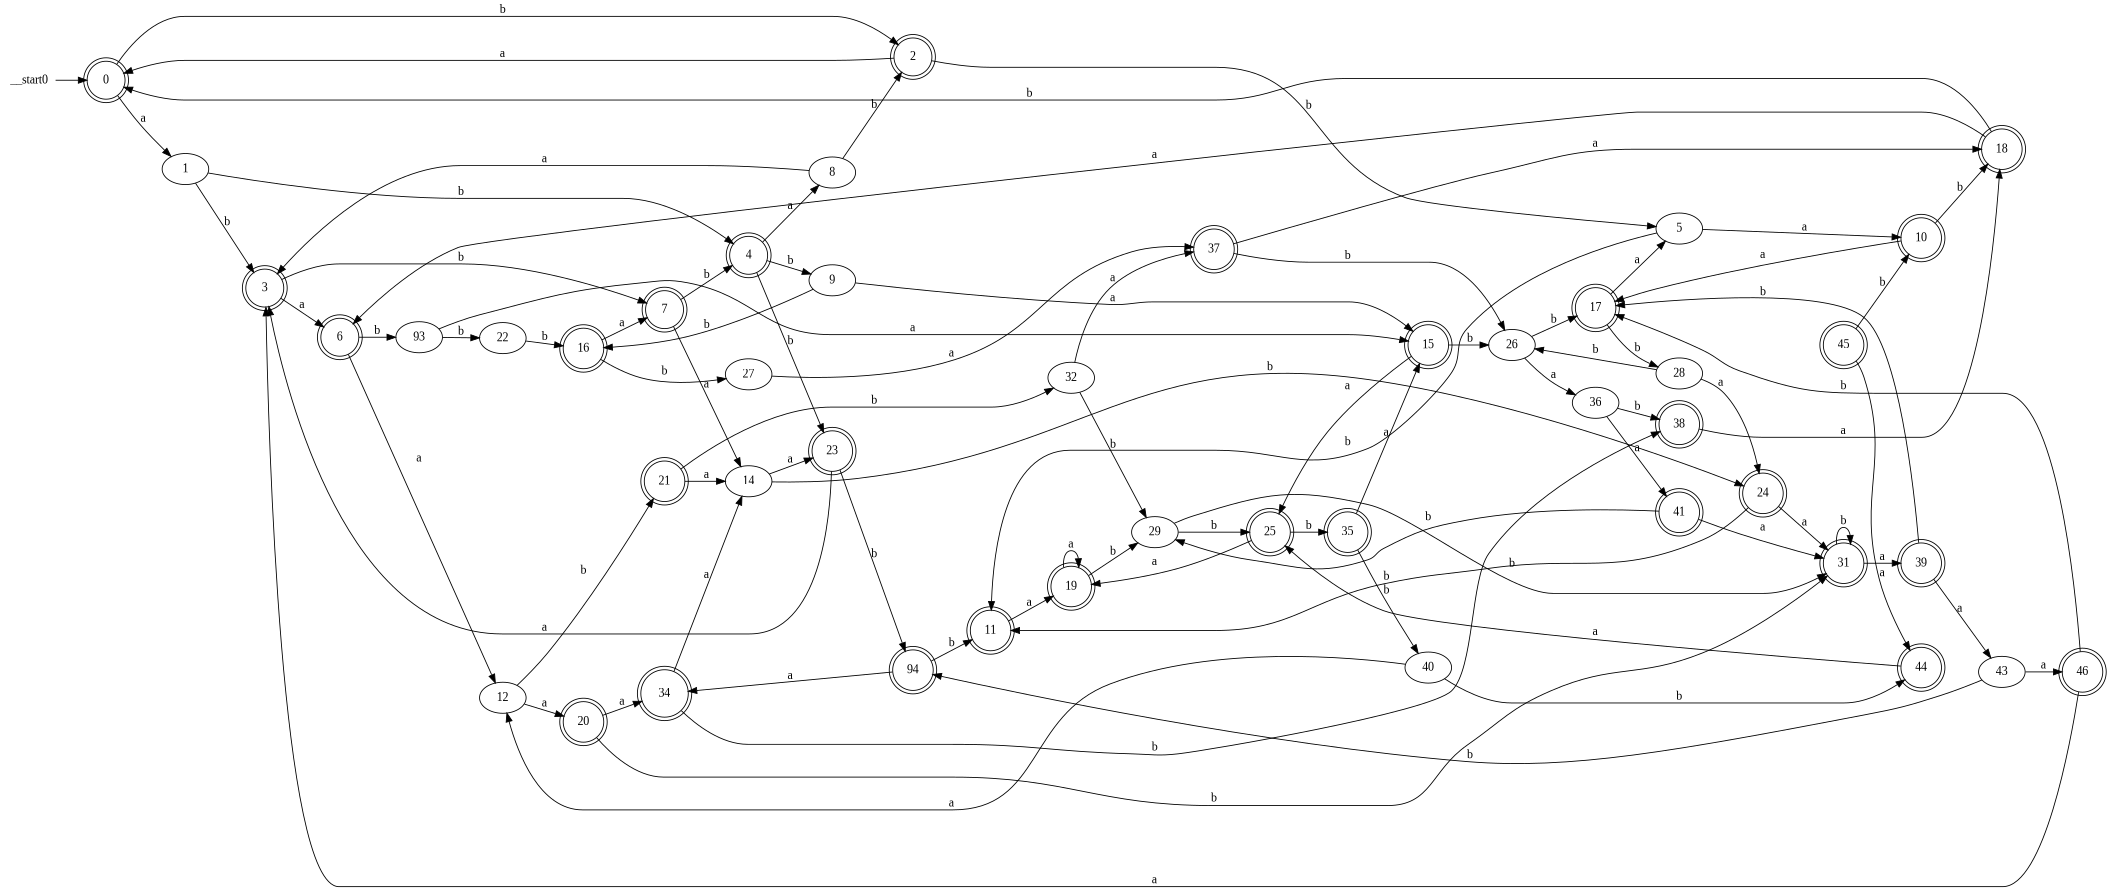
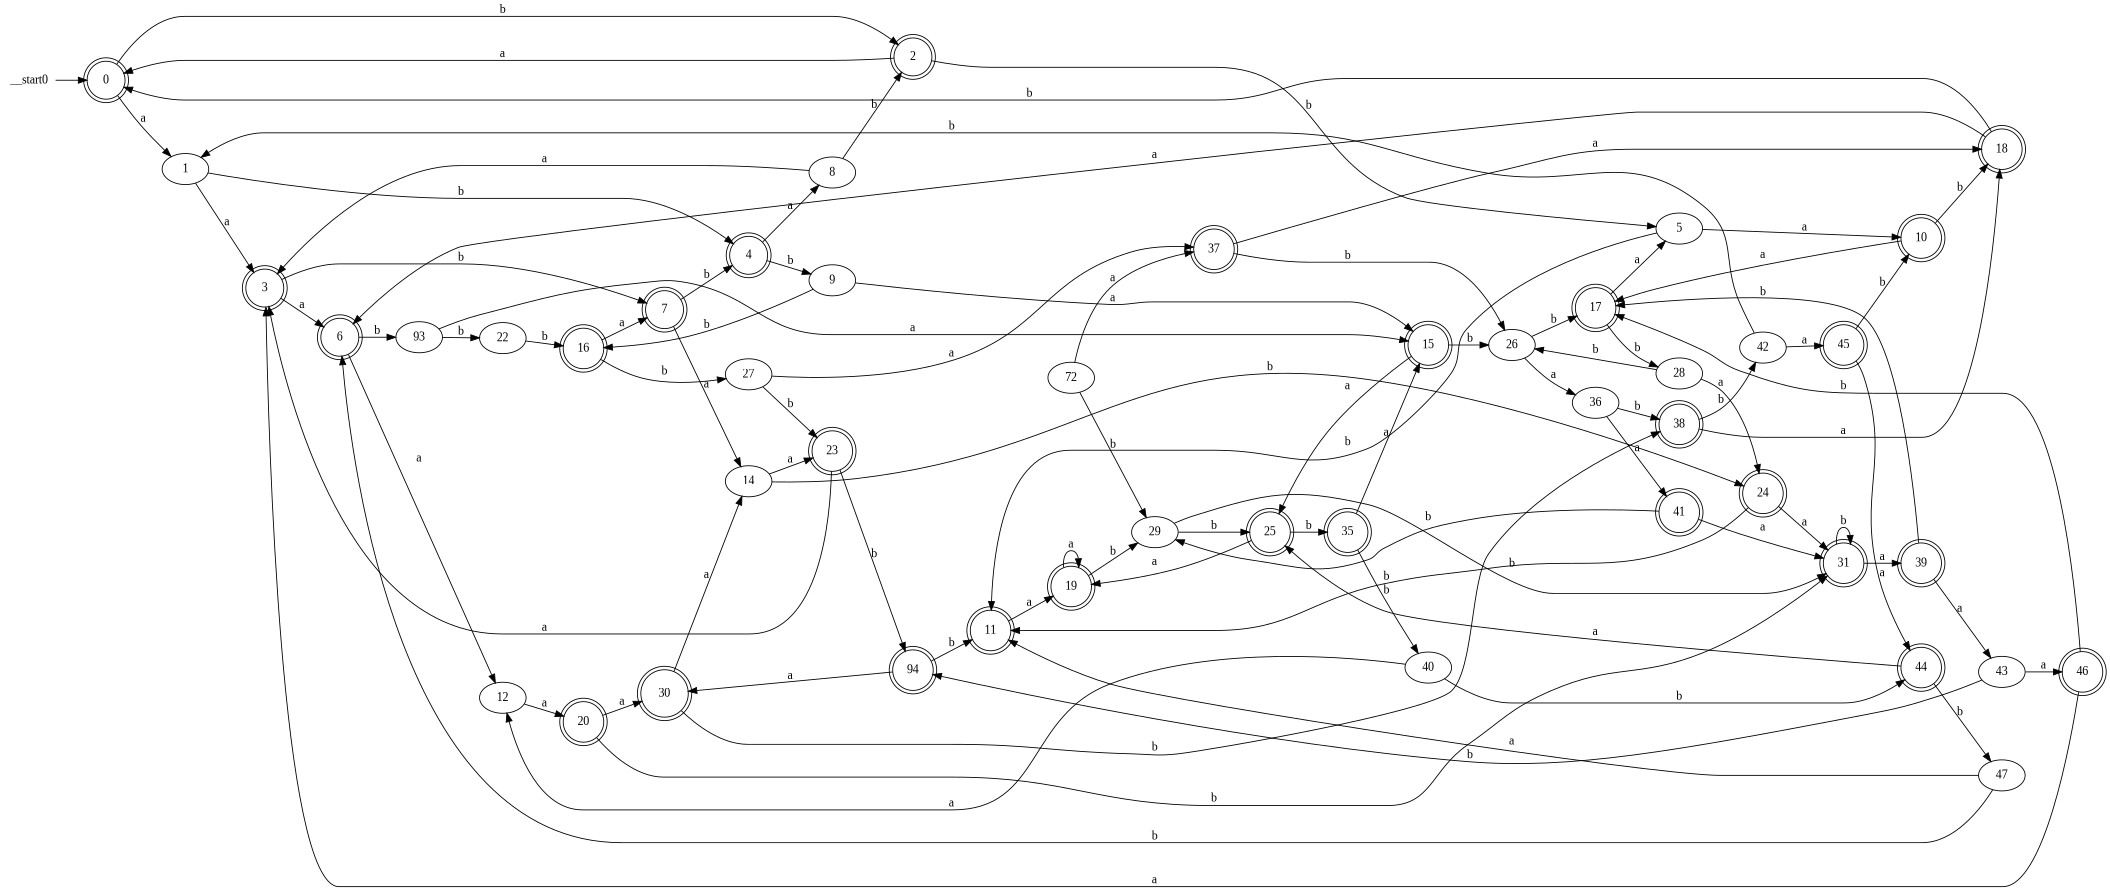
edge "1" -> "3": label "b" -> "a"
node "42": added
edge "4" -> "23": now "27" -> "23"
node "32": label "32" -> "72"
node "21": removed
node "34": label "34" -> "30"
node "47": added
